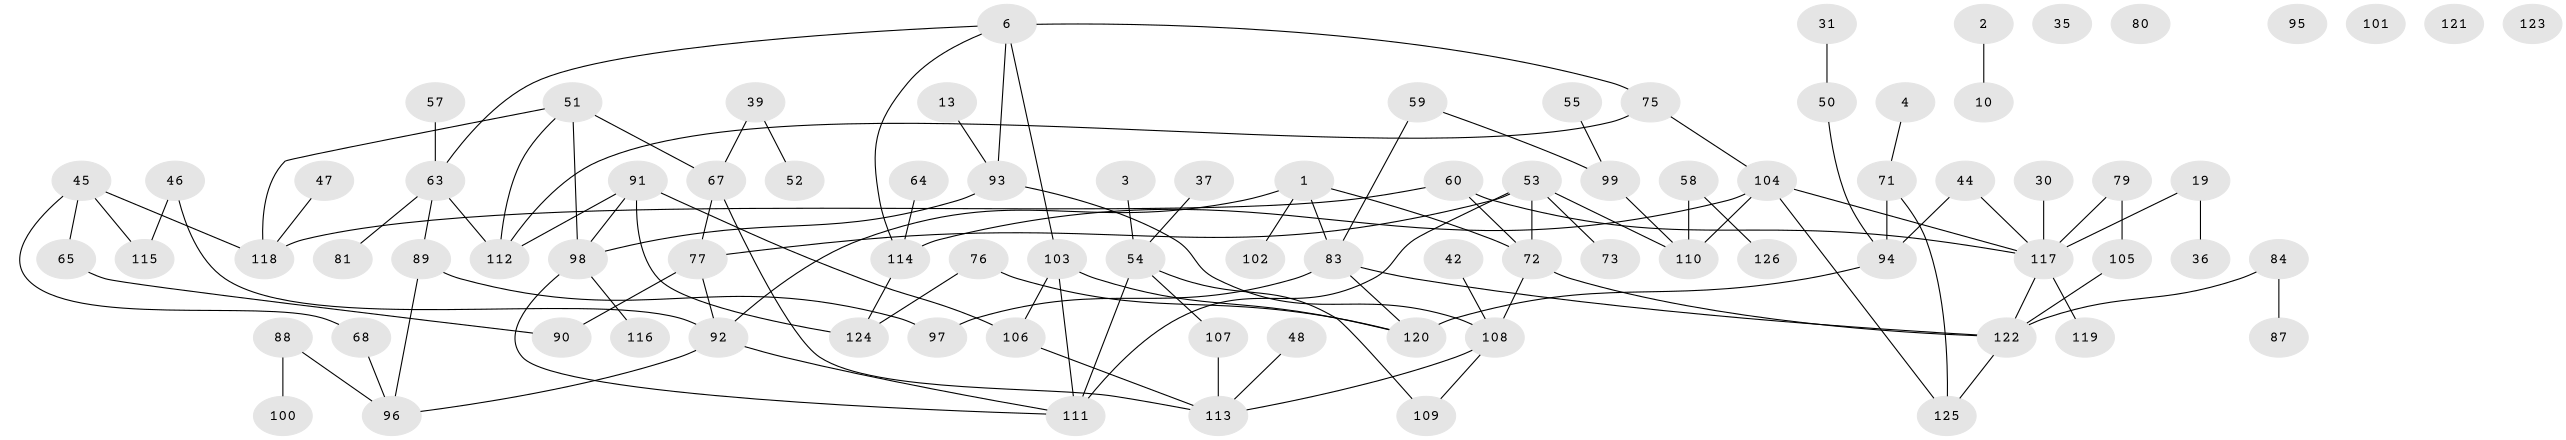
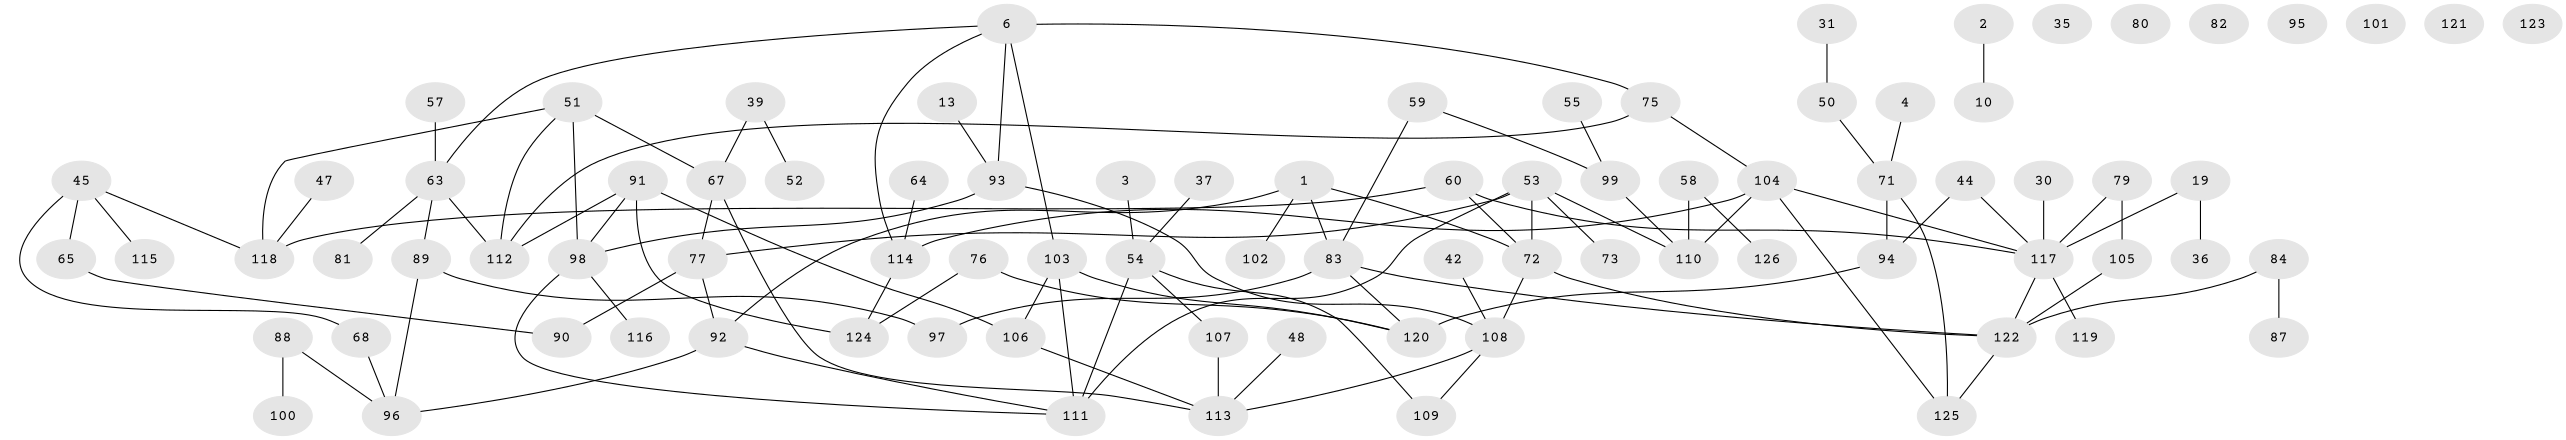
node "82": added
node "46": removed
edge "50" -- "94": now "50" -- "71"
